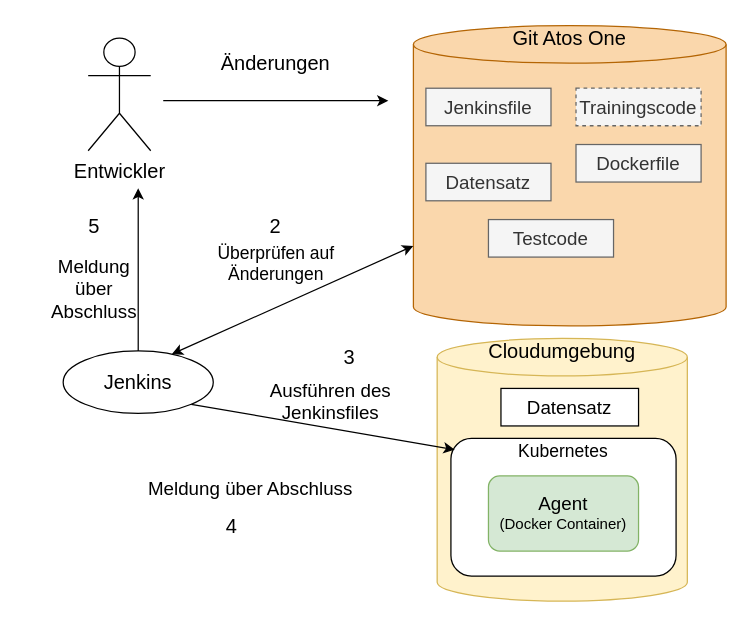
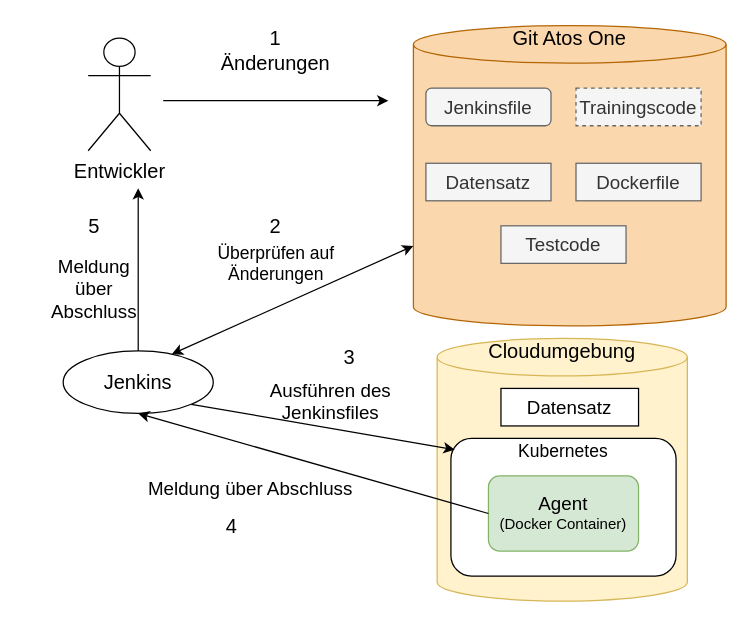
node "1": added
node "Jenkinsfile": shape rectangle -> rounded rectangle
node "Dockerfile": moved (638, 163) -> (638, 182)
node "Testcode": moved (551, 238) -> (563, 244)
edge "Agent (Docker Container)" -> "Jenkins": added
